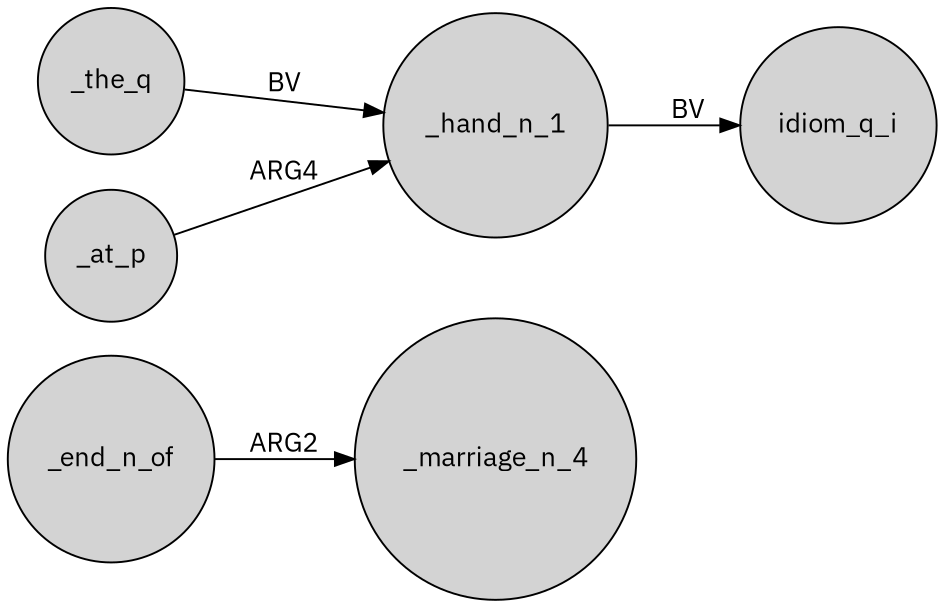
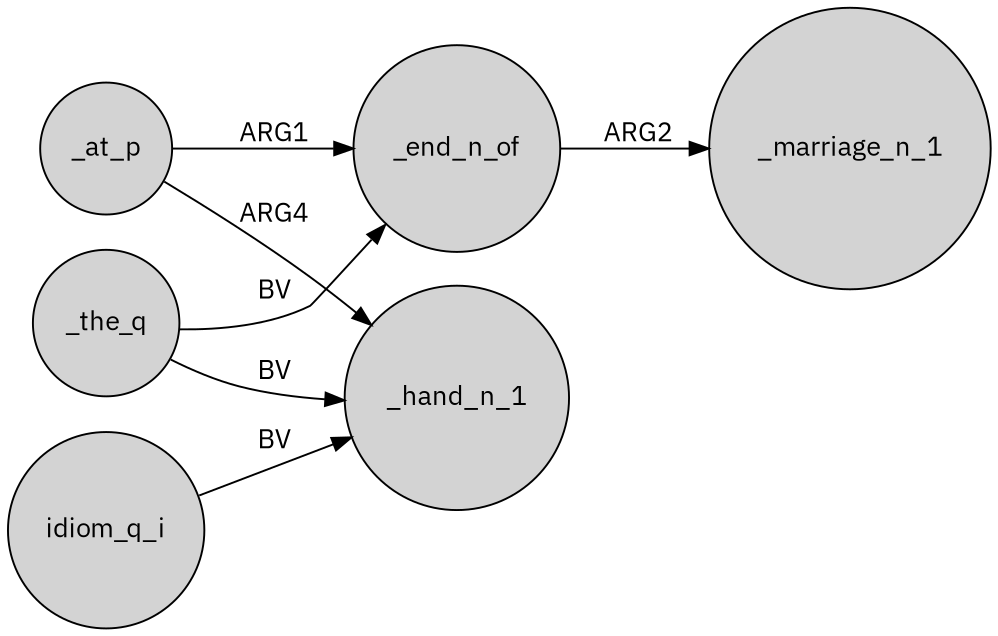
edge "_hand_n_1" -> "idiom_q_i": reversed
edge "_at_p" -> "_end_n_of": added, label "ARG1"
edge "_the_q" -> "_end_n_of": added, label "BV"
node "_marriage_n_4": label "_marriage_n_4" -> "_marriage_n_1"
